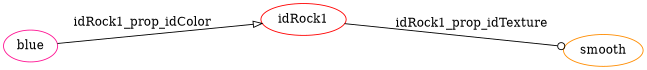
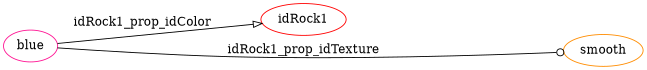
edge "idRock1" -> "smooth": now "blue" -> "smooth"
